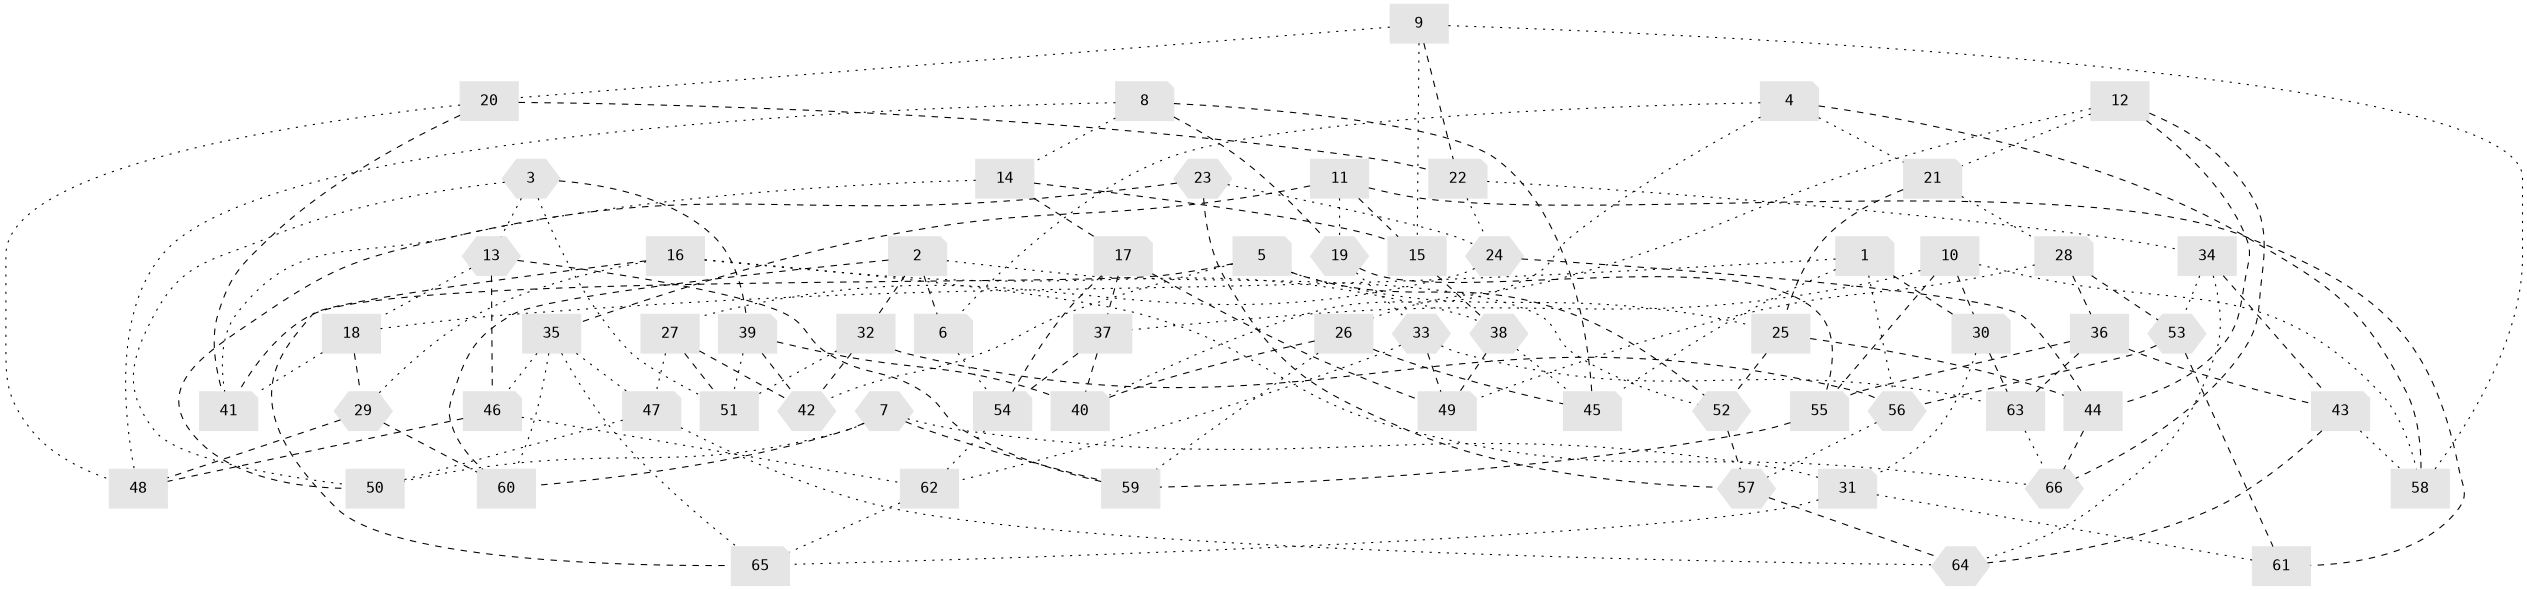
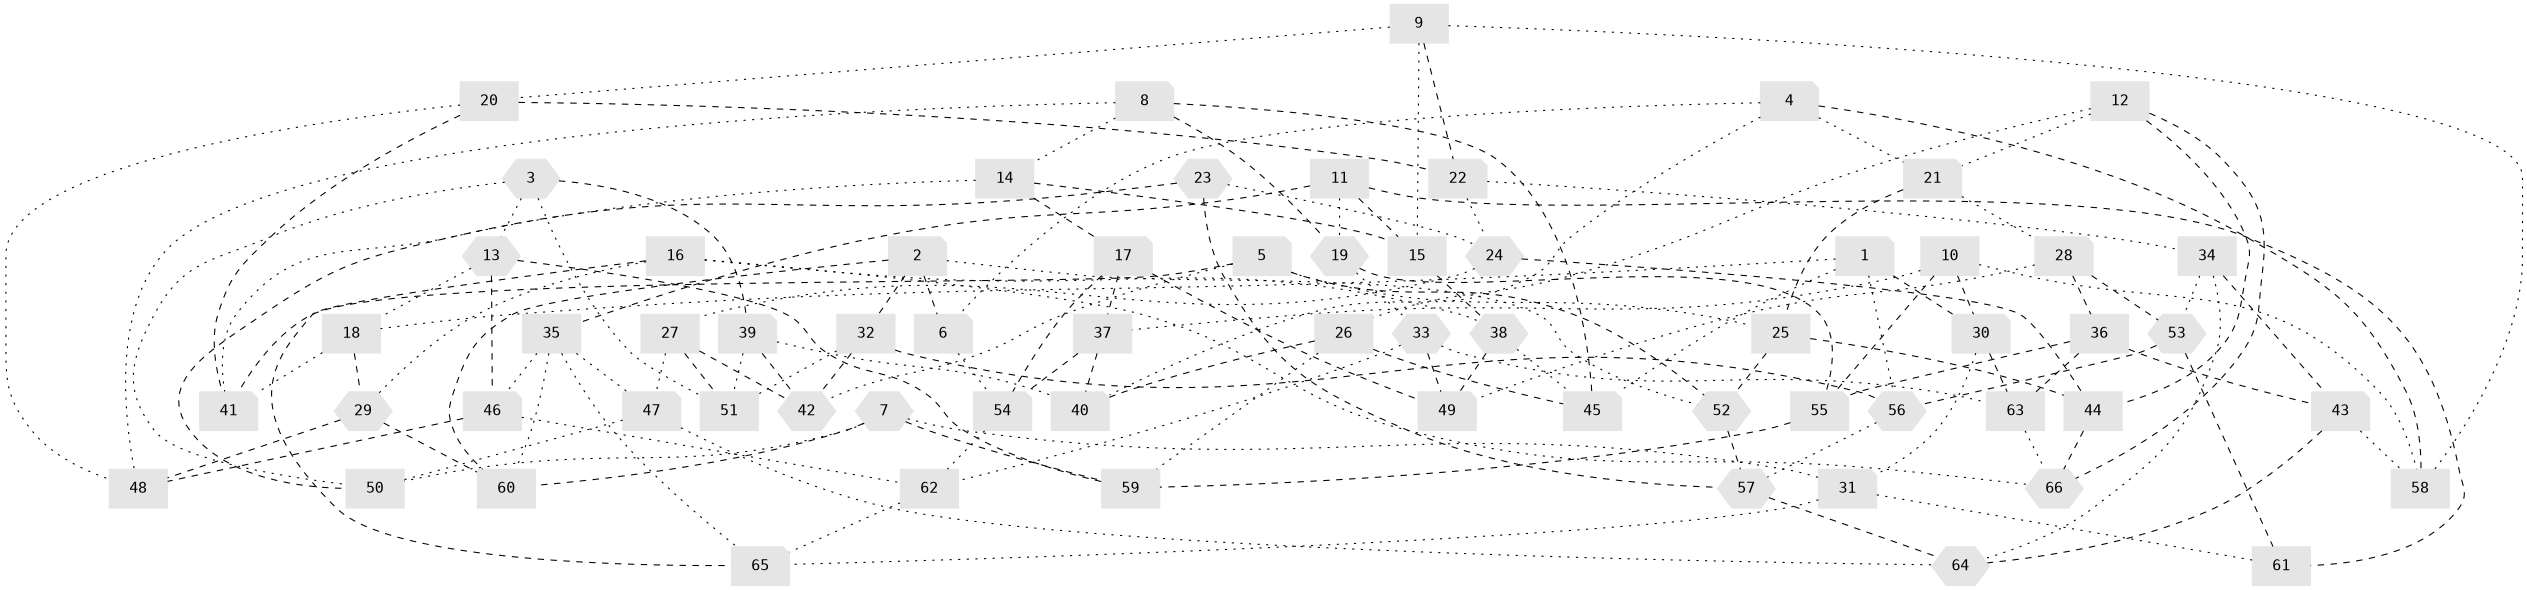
edge "39" -- "40": style dashed -> dotted
